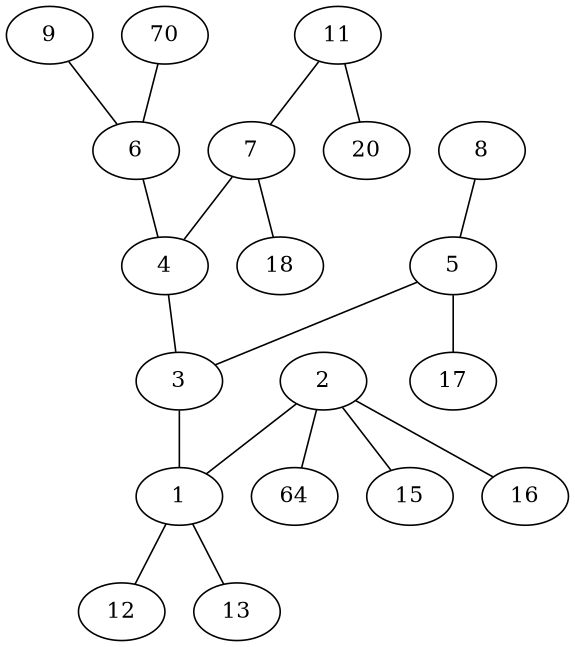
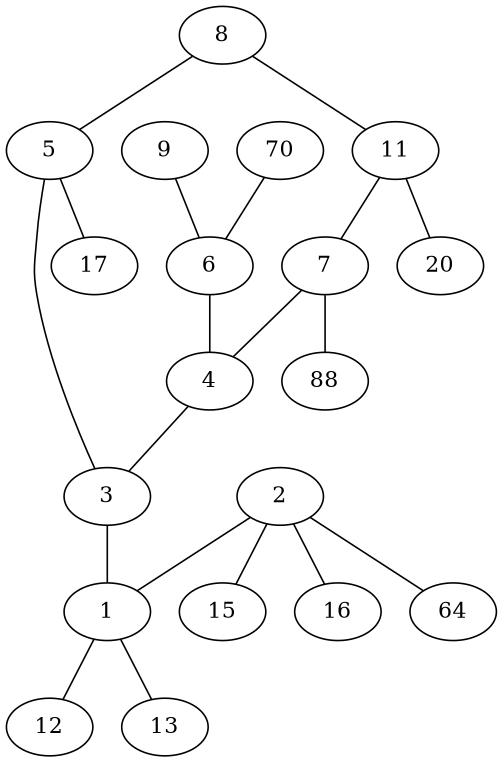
edge "8" -- "11": added
node "18": label "18" -> "88"
